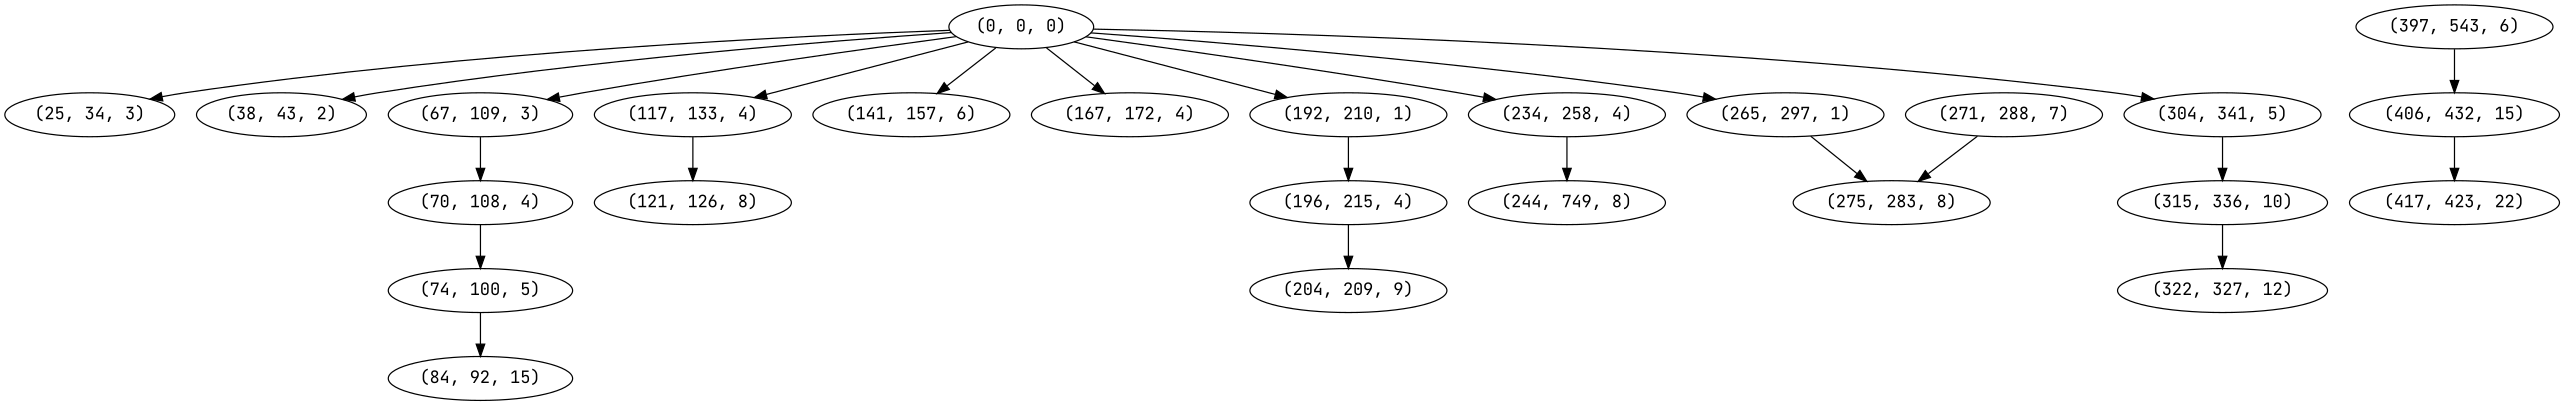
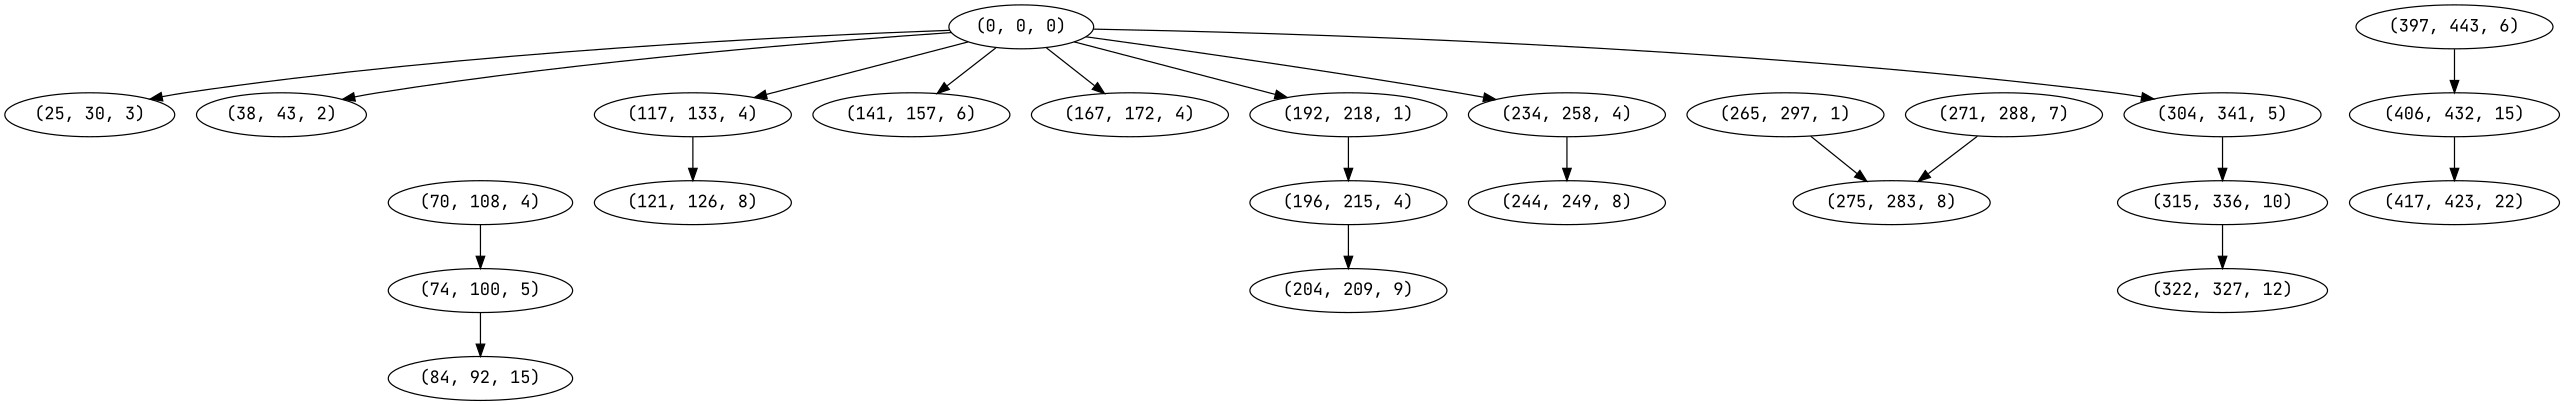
node "(397, 543, 6)": label "(397, 543, 6)" -> "(397, 443, 6)"
edge "(0, 0, 0)" -> "(265, 297, 1)": removed
node "(25, 34, 3)": label "(25, 34, 3)" -> "(25, 30, 3)"
node "(67, 109, 3)": removed
node "(192, 210, 1)": label "(192, 210, 1)" -> "(192, 218, 1)"
node "(244, 749, 8)": label "(244, 749, 8)" -> "(244, 249, 8)"
